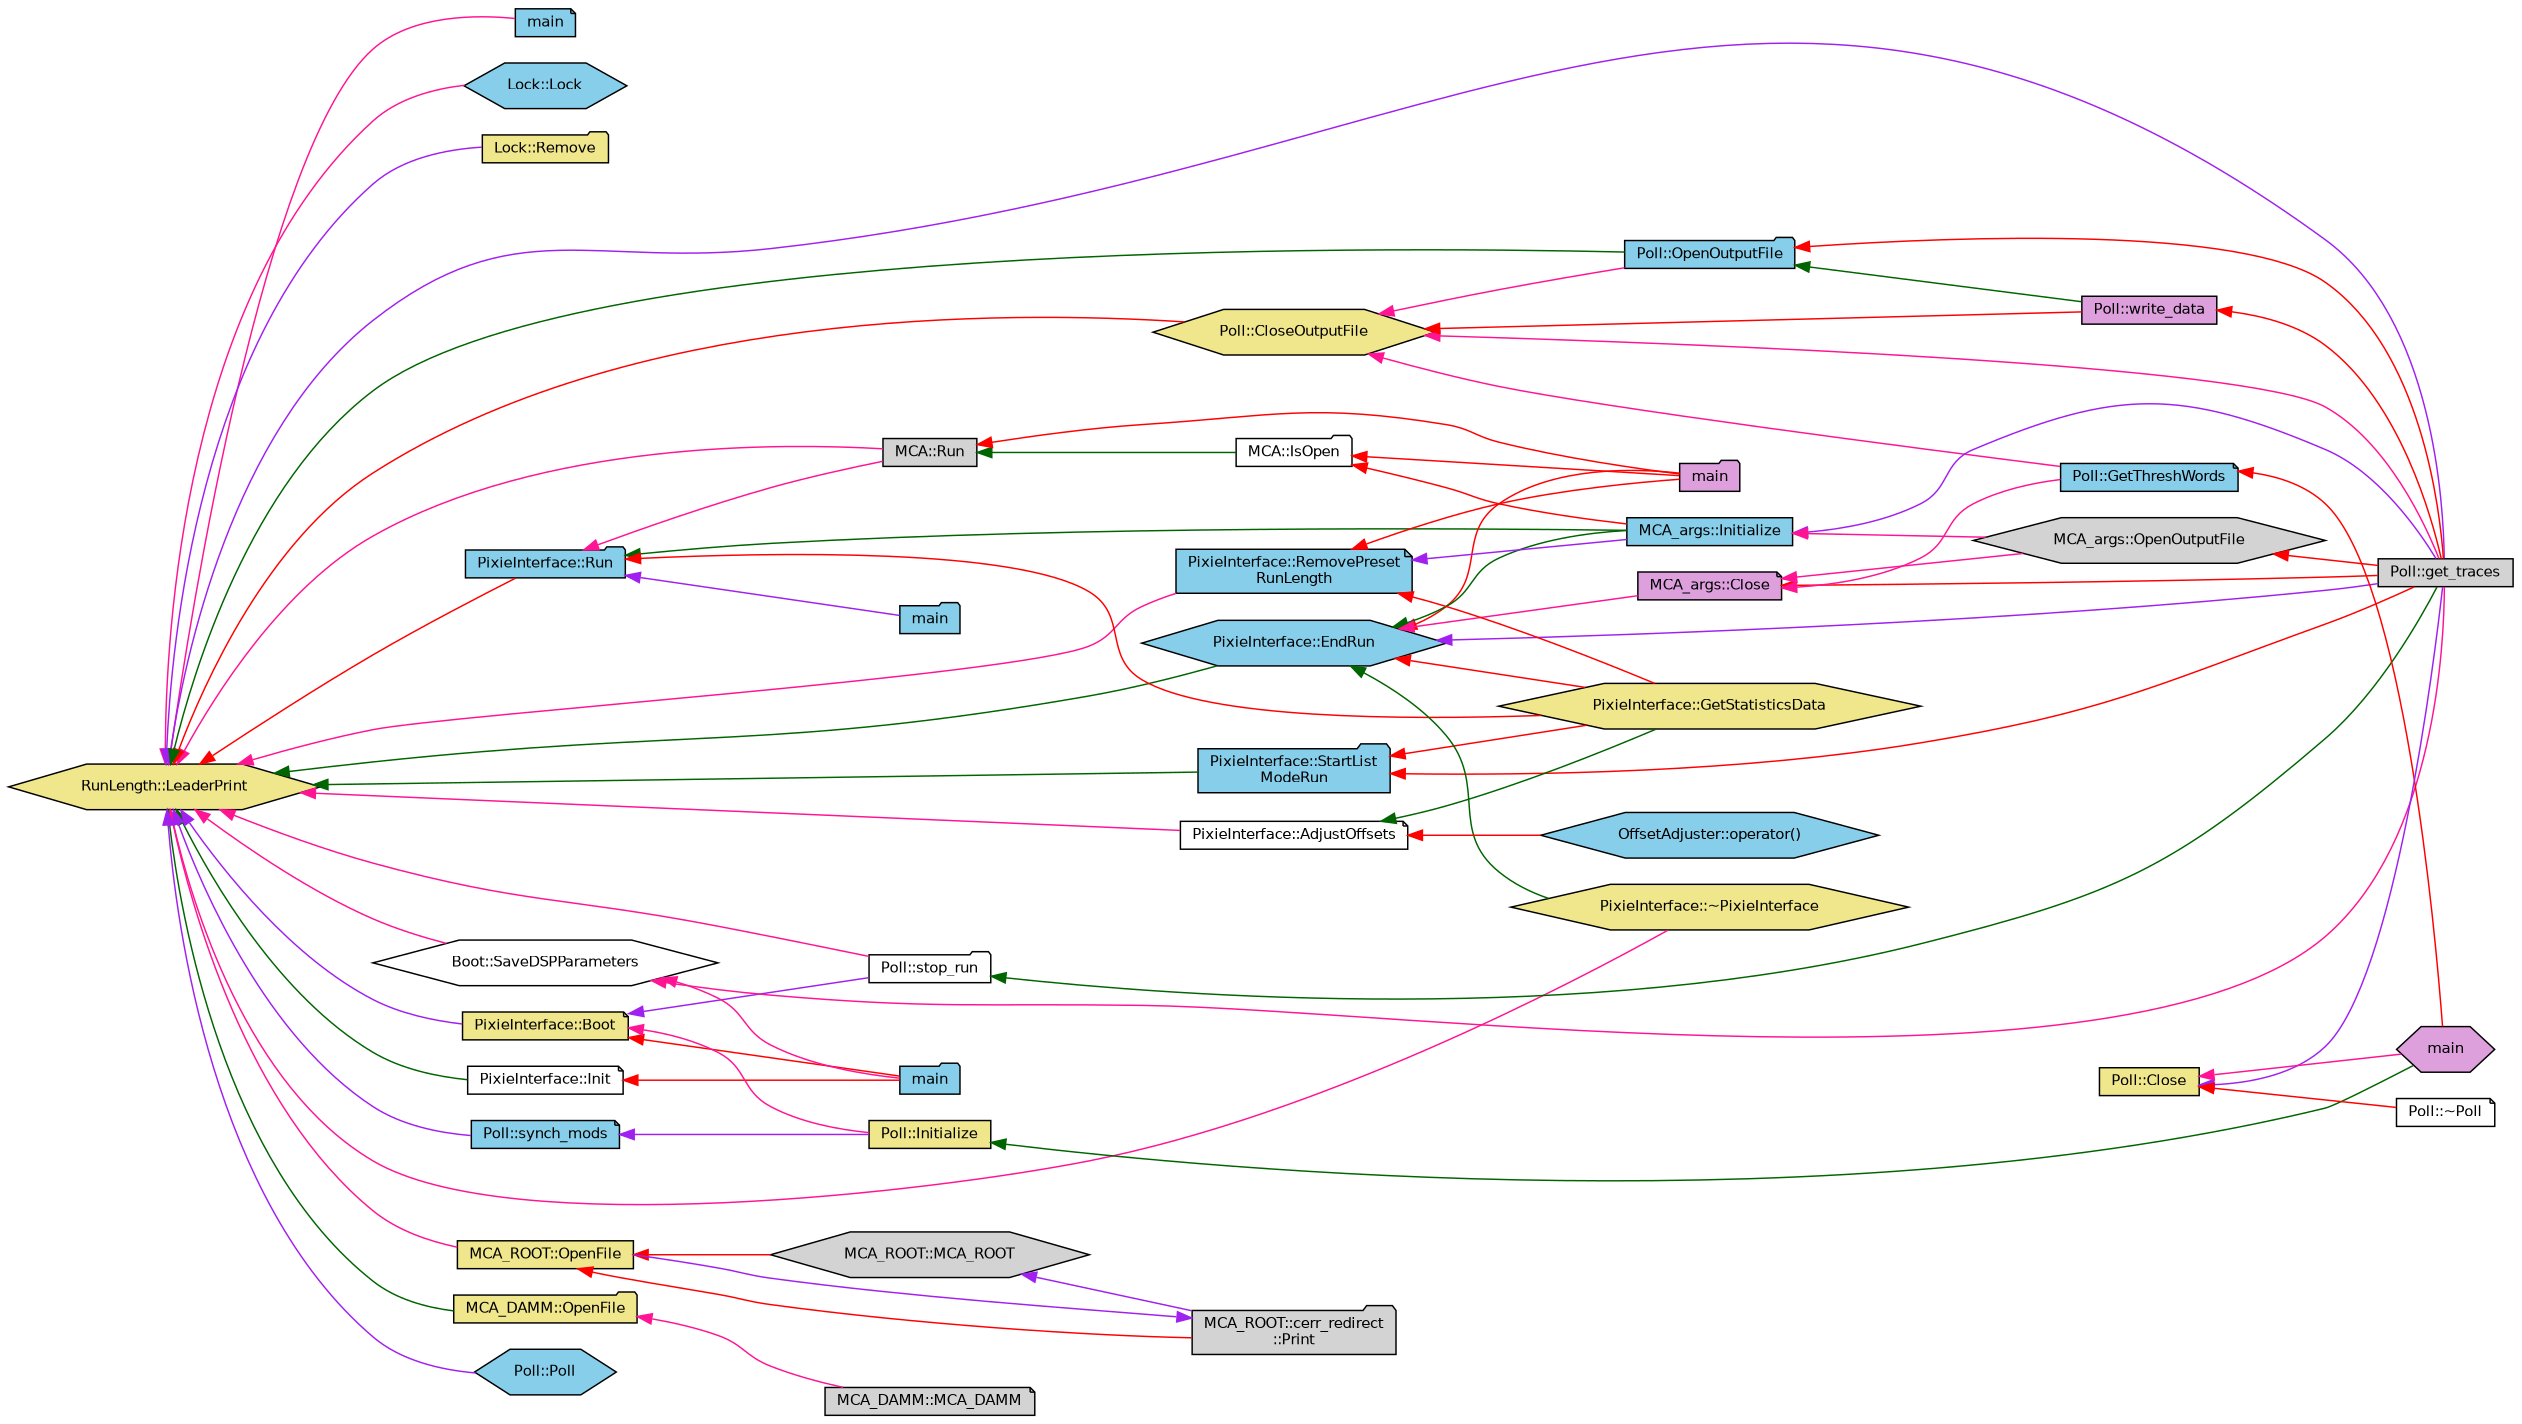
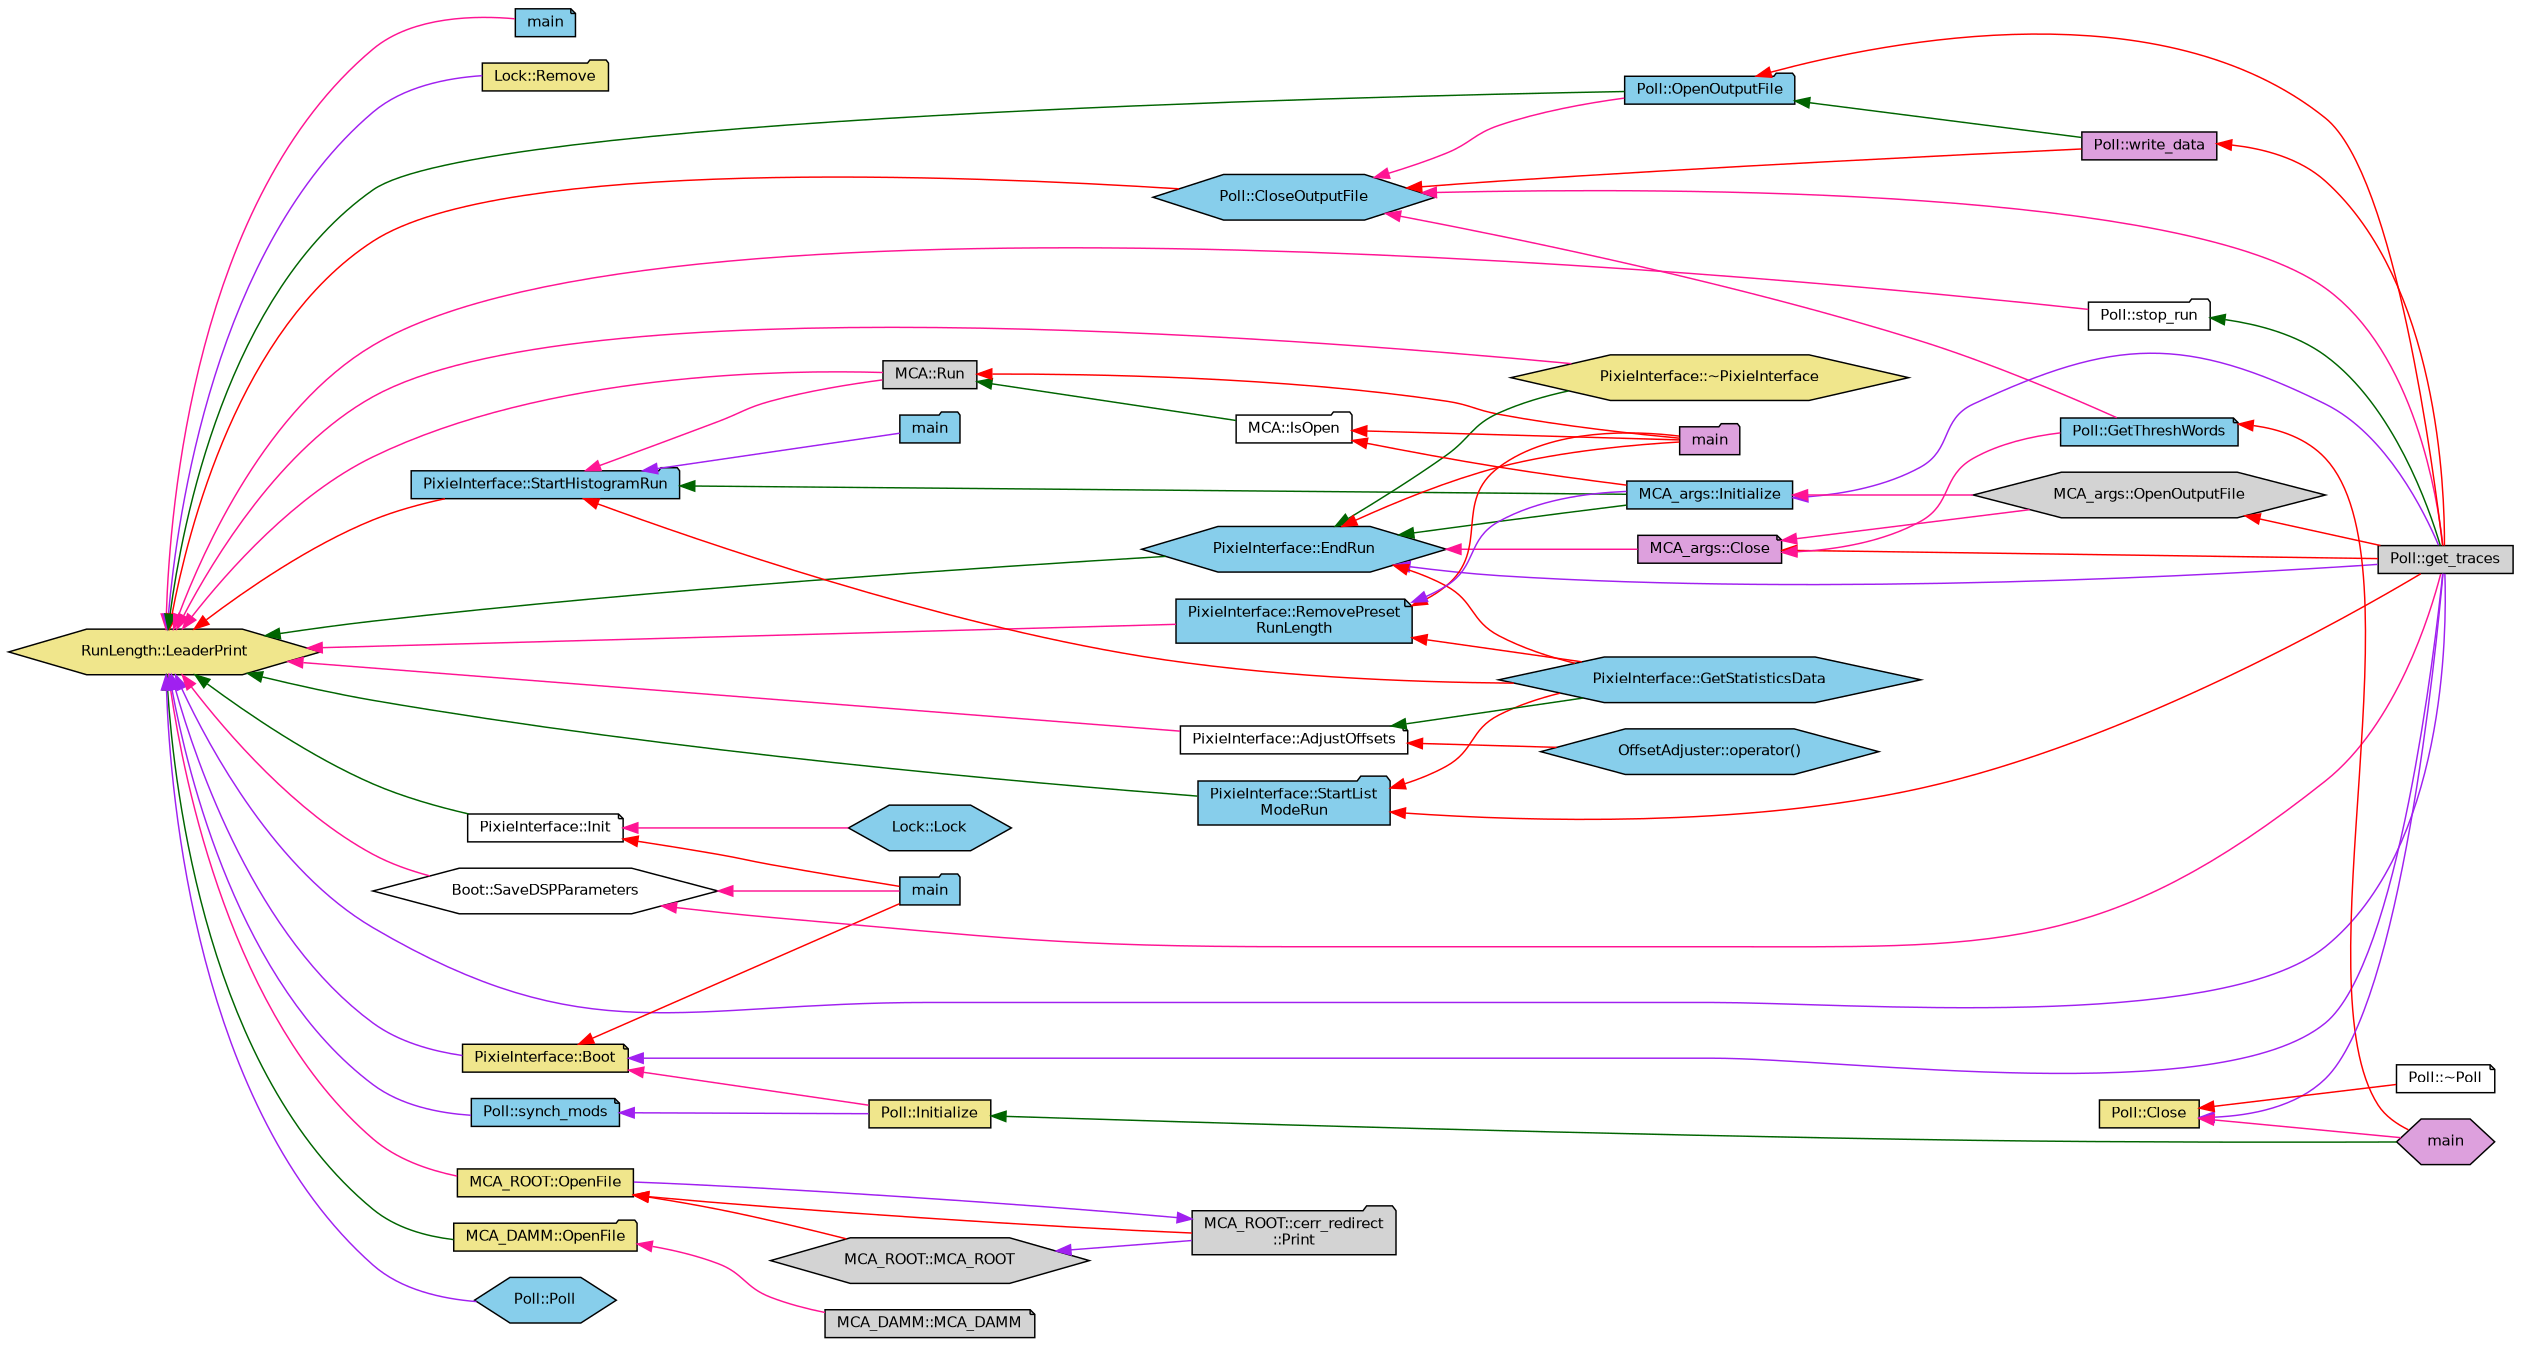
node "Poll::CloseOutputFile": fillcolor khaki -> skyblue
edge "Lock::Lock" -> "RunLength::LeaderPrint": now "Lock::Lock" -> "PixieInterface::Init"
node "PixieInterface::Run": label "PixieInterface::Run" -> "PixieInterface::StartHistogramRun"
node "PixieInterface::GetStatisticsData": fillcolor khaki -> skyblue
edge "Poll::stop_run" -> "PixieInterface::Boot": now "Poll::get_traces" -> "PixieInterface::Boot"
